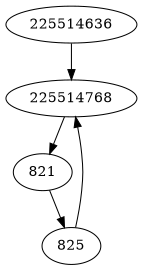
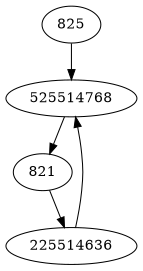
node "225514768": label "225514768" -> "525514768"
edge "821" -> "825": now "821" -> "225514636"
